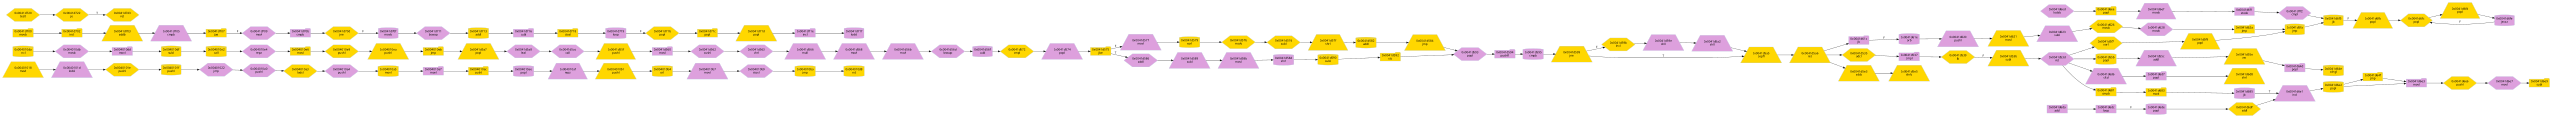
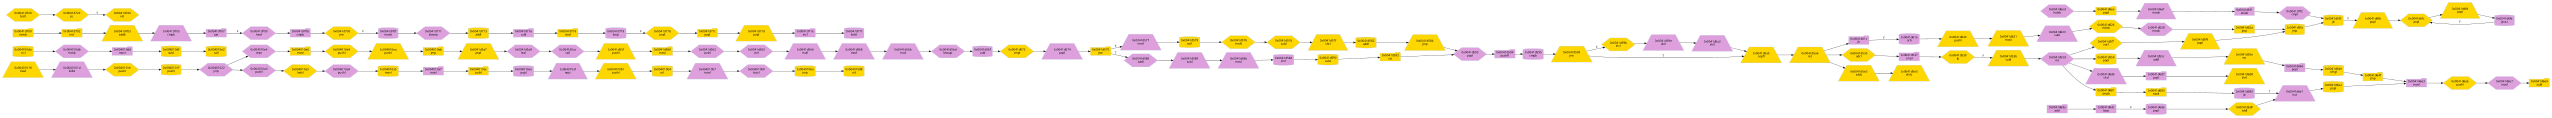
node "0x0041d707 jae": fillcolor gold -> plum
node "0x0041d620 pushl": fillcolor plum -> gold
edge "0x004010e2 call" -> "0x004010e4 repz": now "0x00401022 jmp" -> "0x004010e4 repz"
node "0x0041d560 movl": fillcolor plum -> gold
edge "0x0041d6e2 popl" -> "0x0041d64f jmp": now "0x0041d64e xchgl" -> "0x0041d64f jmp"
